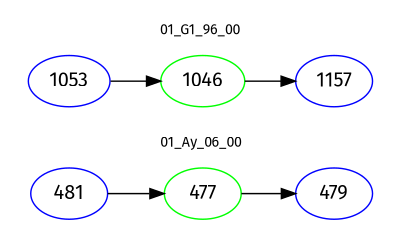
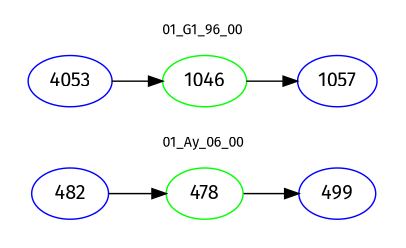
node "1053": label "1053" -> "4053"
node "1157": label "1157" -> "1057"
node "481": label "481" -> "482"
node "477": label "477" -> "478"
node "479": label "479" -> "499"
